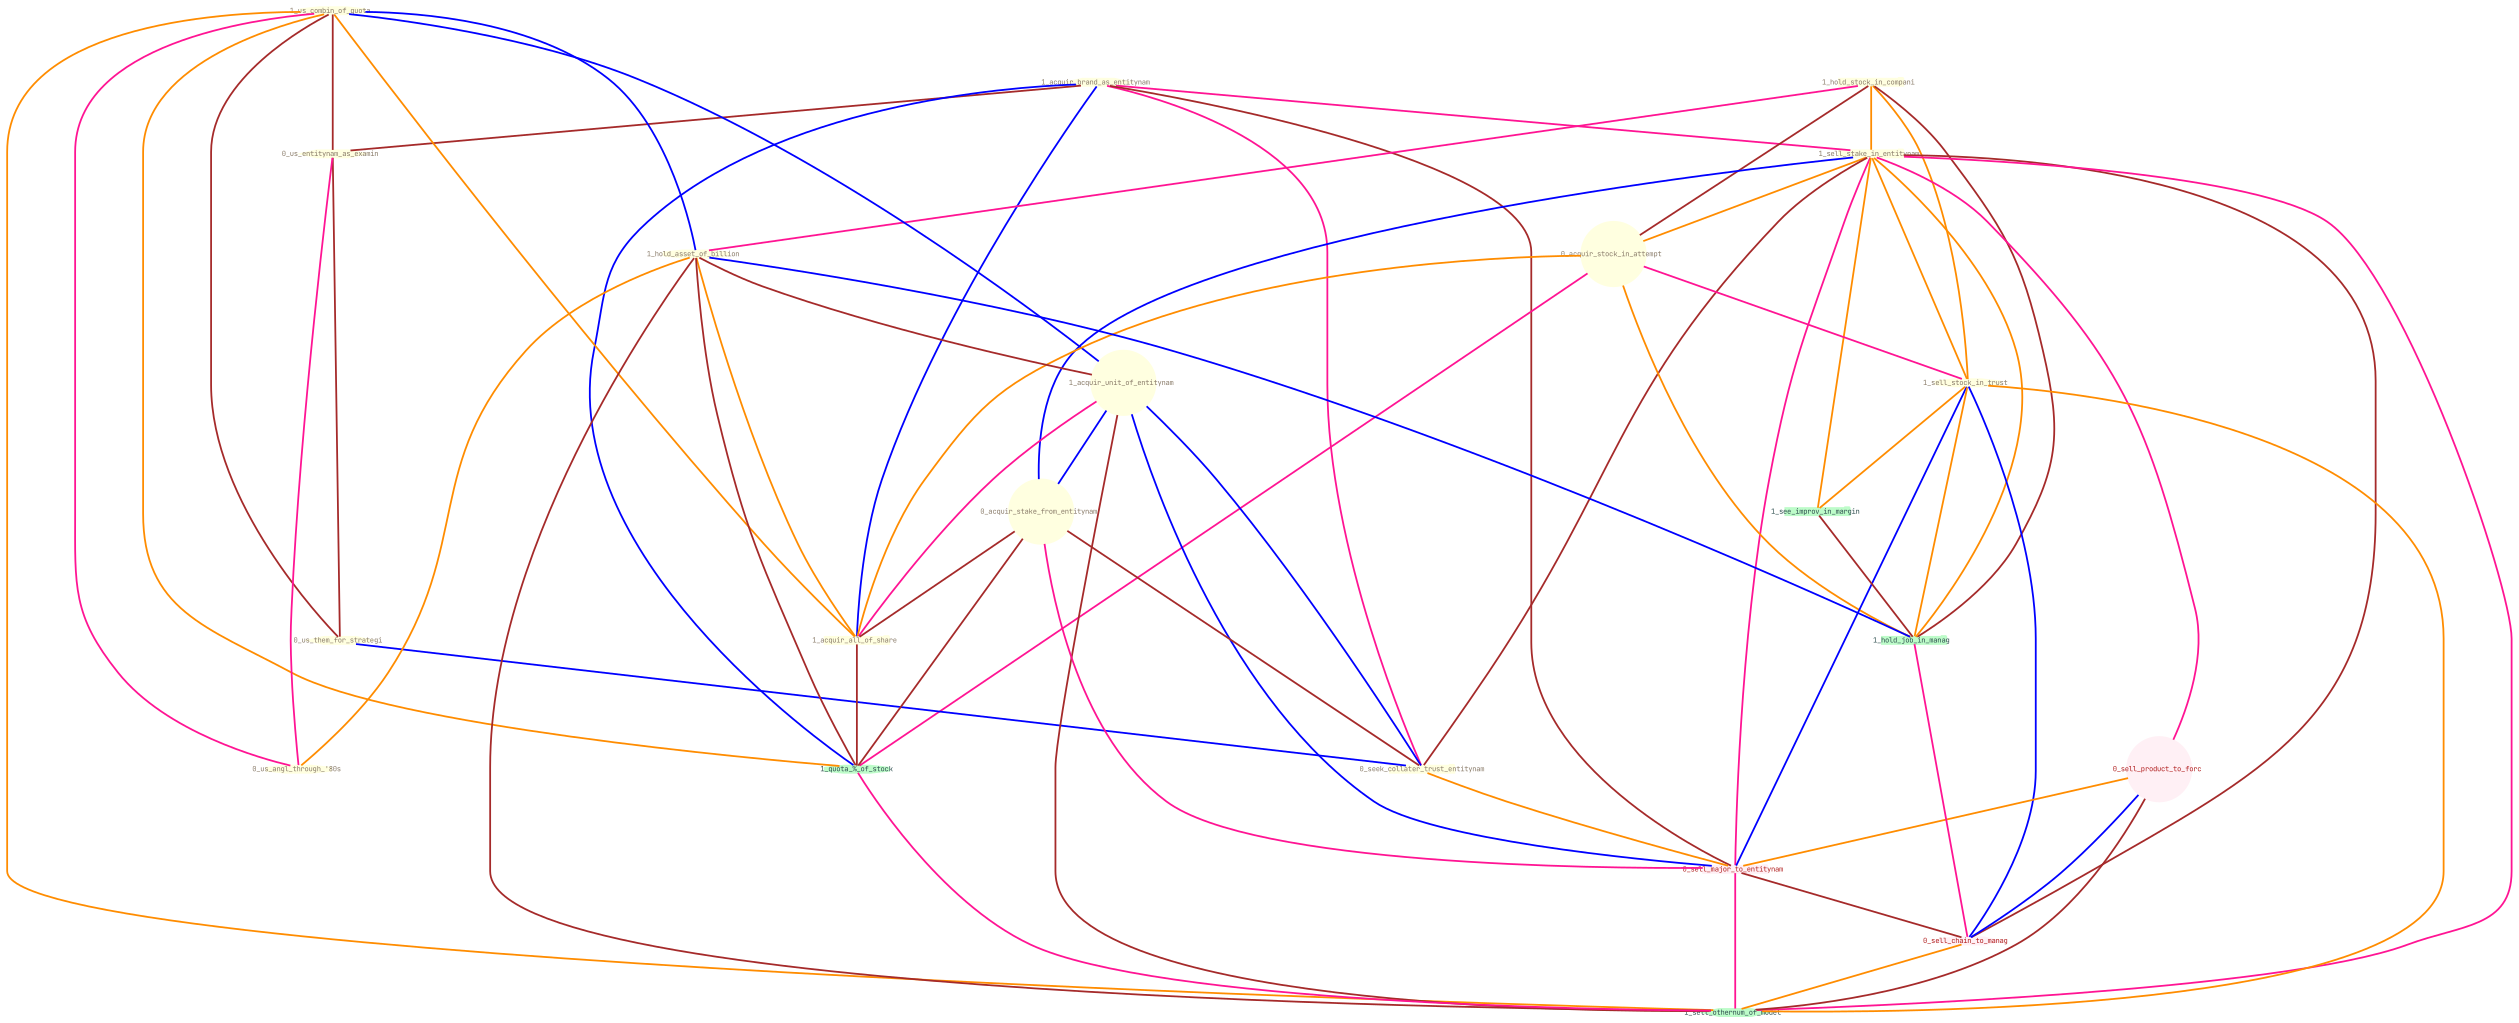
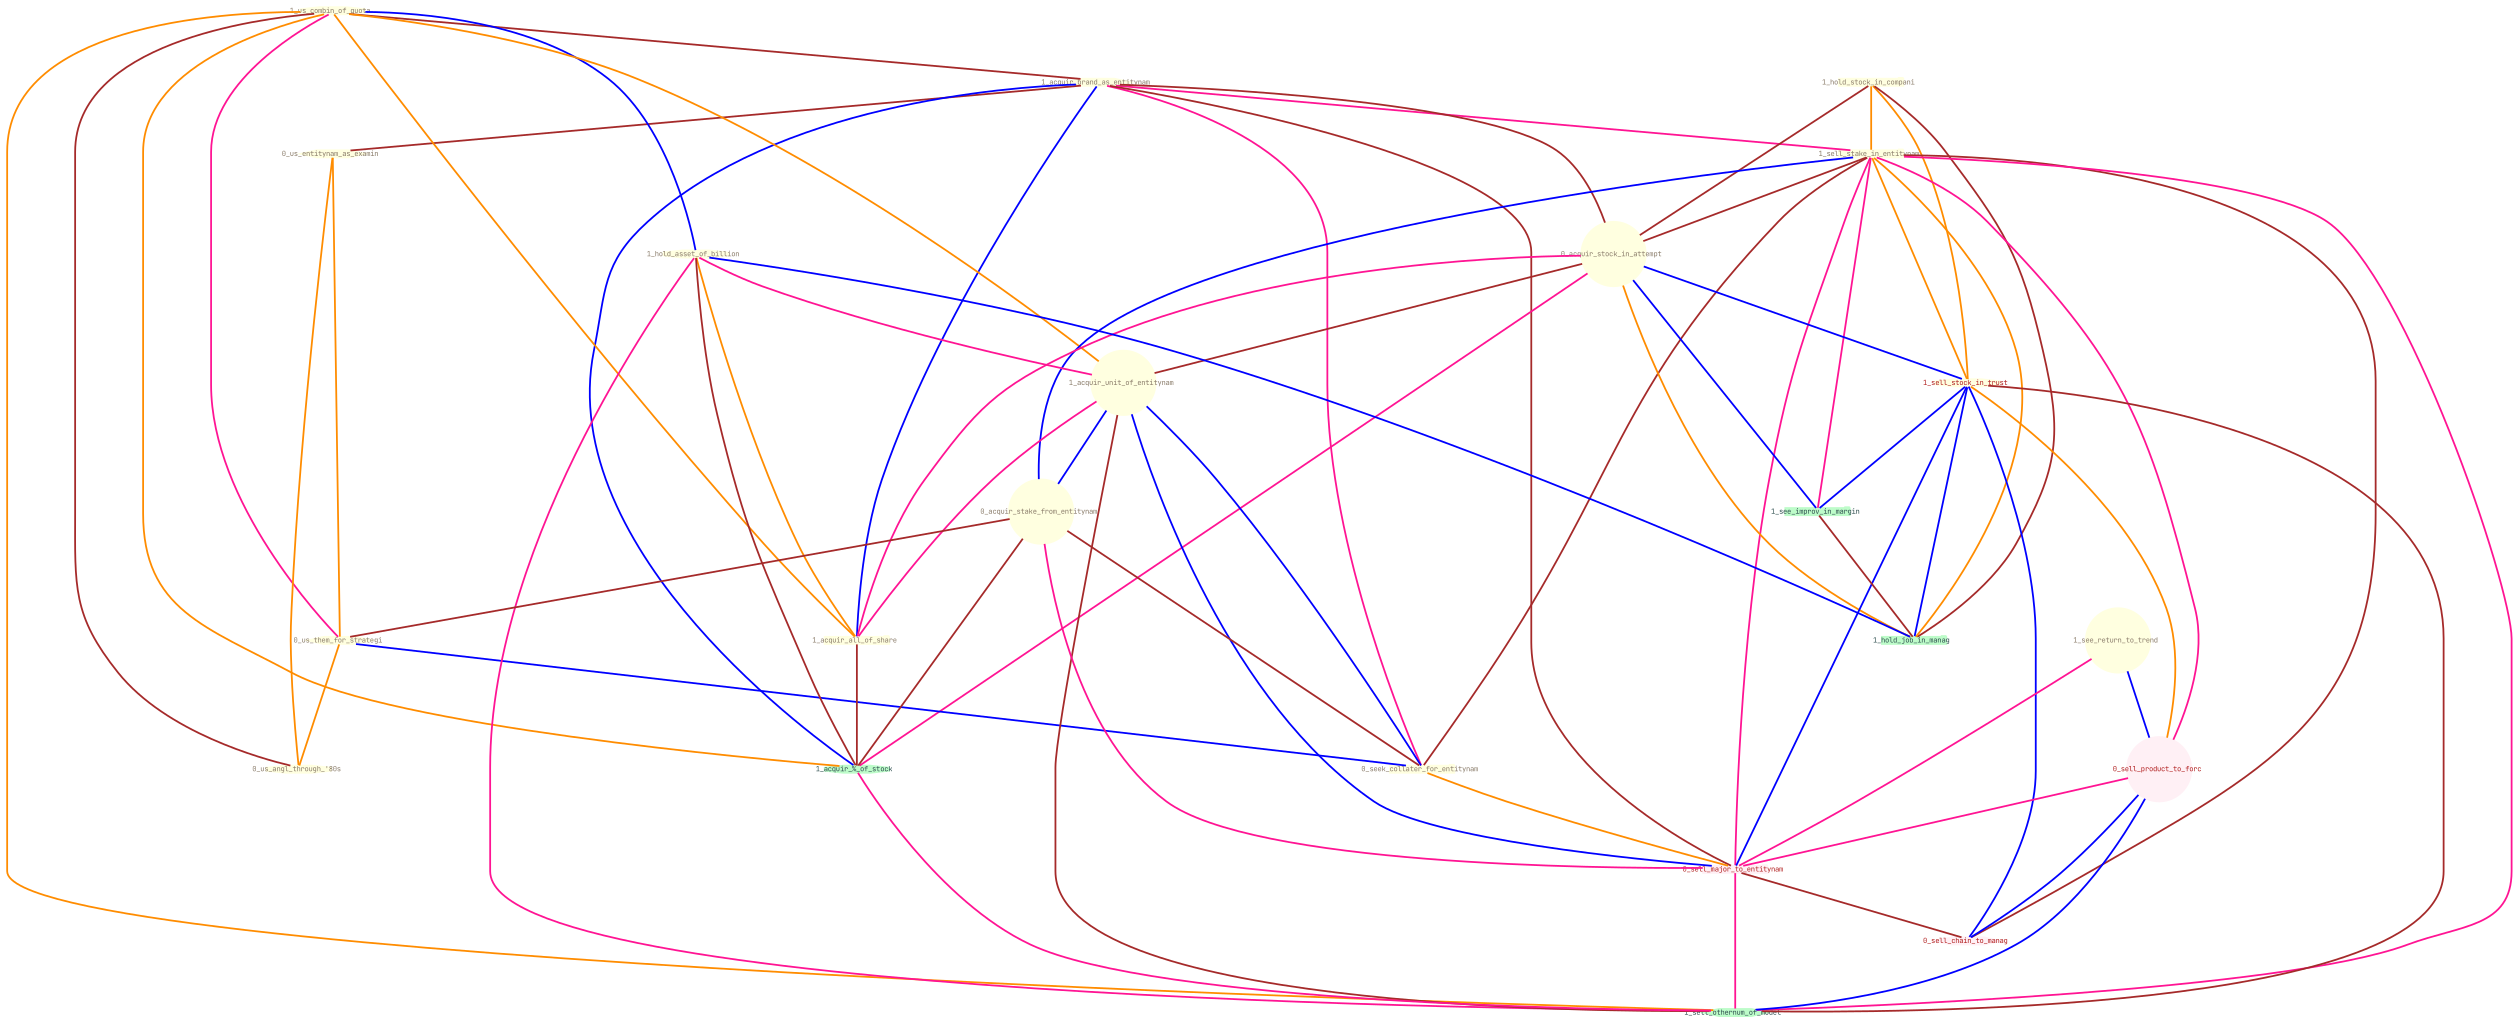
edge "1_us_combin_of_quota" -- "0_us_entitynam_as_examin": now "1_us_combin_of_quota" -- "1_acquir_brand_as_entitynam"
edge "1_us_combin_of_quota" -- "1_acquir_unit_of_entitynam": color blue -> darkorange
edge "1_acquir_brand_as_entitynam" -- "0_acquir_stock_in_attempt": added
edge "1_hold_stock_in_compani" -- "1_hold_asset_of_billion": removed
edge "1_sell_stake_in_entitynam" -- "0_acquir_stock_in_attempt": color darkorange -> brown
edge "1_us_combin_of_quota" -- "0_us_them_for_strategi": color brown -> deeppink
edge "0_acquir_stock_in_attempt" -- "1_acquir_unit_of_entitynam": added
edge "0_acquir_stock_in_attempt" -- "1_sell_stock_in_trust": color deeppink -> blue
edge "0_acquir_stock_in_attempt" -- "1_acquir_all_of_share": color darkorange -> deeppink
edge "1_sell_stake_in_entitynam" -- "1_see_improv_in_margin": color darkorange -> deeppink
edge "1_hold_asset_of_billion" -- "1_acquir_unit_of_entitynam": color brown -> deeppink
edge "1_us_combin_of_quota" -- "0_us_angl_through_'80s": color deeppink -> brown
node "1_sell_stock_in_trust": fontcolor #8b7d6b -> #b22222
edge "0_acquir_stock_in_attempt" -- "1_see_improv_in_margin": added
edge "0_us_entitynam_as_examin" -- "0_us_them_for_strategi": color brown -> darkorange
edge "1_sell_stock_in_trust" -- "1_see_improv_in_margin": color darkorange -> blue
edge "0_us_entitynam_as_examin" -- "0_us_angl_through_'80s": color deeppink -> darkorange
edge "1_hold_asset_of_billion" -- "0_us_angl_through_'80s": now "0_us_them_for_strategi" -- "0_us_angl_through_'80s"
edge "1_sell_stock_in_trust" -- "1_hold_job_in_manag": color darkorange -> blue
edge "1_sell_stock_in_trust" -- "0_sell_product_to_forc": added
edge "0_acquir_stake_from_entitynam" -- "1_acquir_all_of_share": now "0_acquir_stake_from_entitynam" -- "0_us_them_for_strategi"
node "1_see_return_to_trend": added
node "1_quota_%_of_stock": label "1_quota_%_of_stock" -> "1_acquir_%_of_stock"
node "0_seek_collater_trust_entitynam": label "0_seek_collater_trust_entitynam" -> "0_seek_collater_for_entitynam"
edge "1_hold_job_in_manag" -- "0_sell_chain_to_manag": removed
edge "0_sell_product_to_forc" -- "0_sell_major_to_entitynam": color darkorange -> deeppink
edge "1_sell_stock_in_trust" -- "1_sell_othernum_of_model": color darkorange -> brown
edge "1_hold_asset_of_billion" -- "1_sell_othernum_of_model": color brown -> deeppink
edge "0_sell_product_to_forc" -- "1_sell_othernum_of_model": color brown -> blue
edge "0_sell_chain_to_manag" -- "1_sell_othernum_of_model": removed
